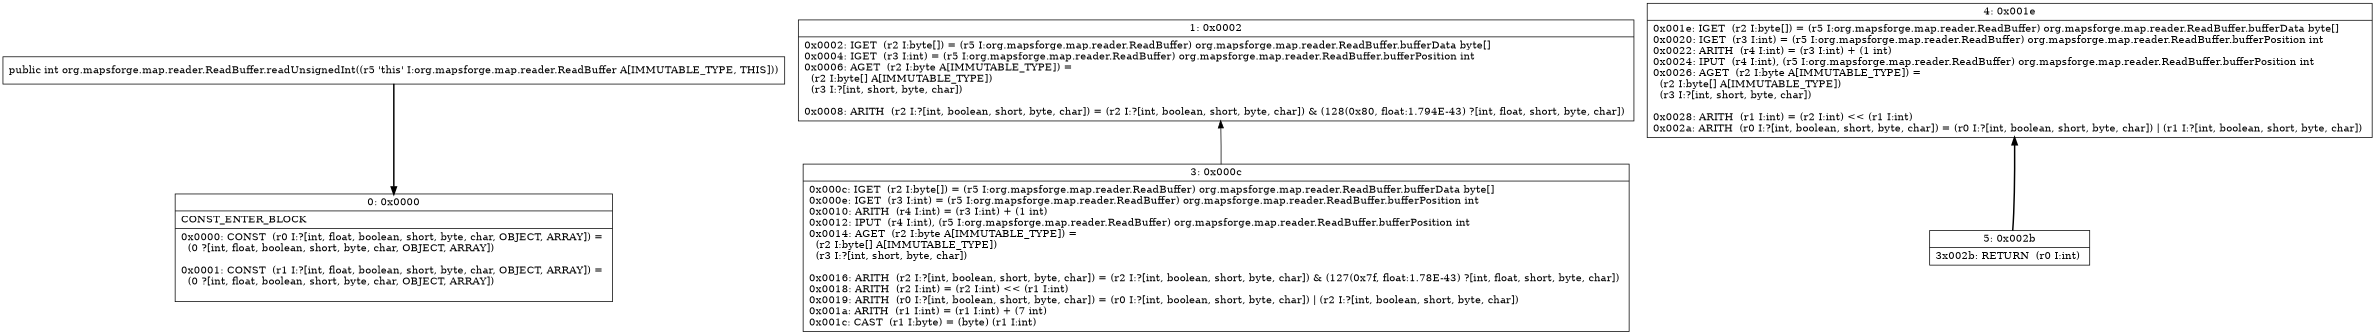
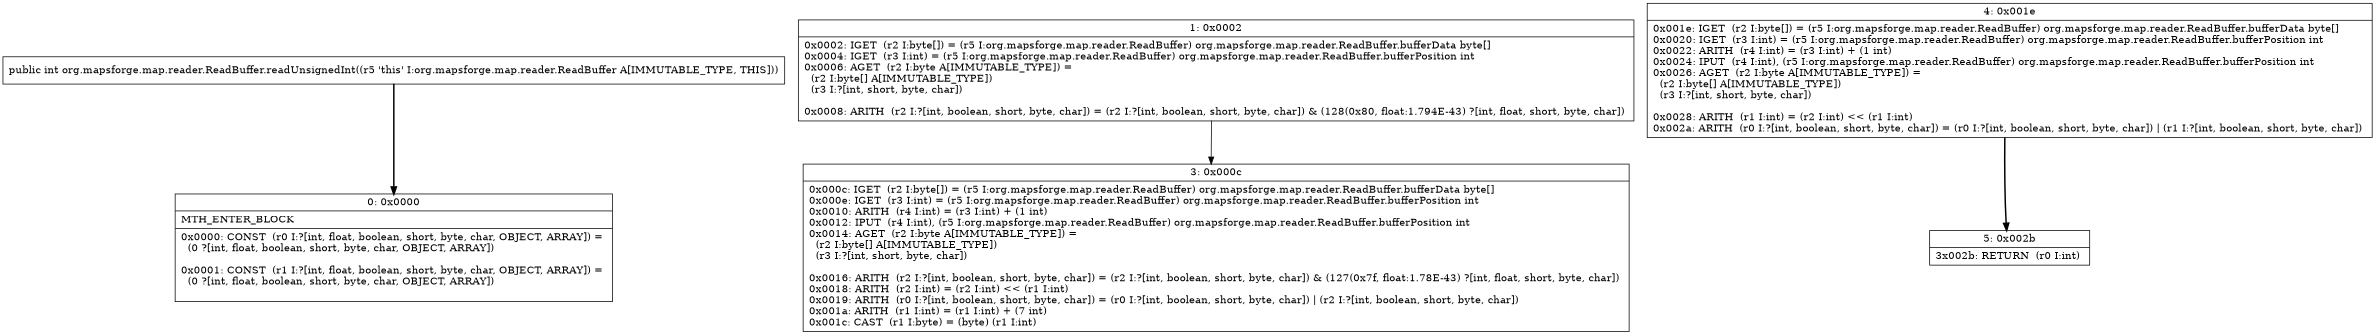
edge "3: 0x000c" -> "1: 0x0002": reversed
edge "5: 0x002b" -> "4: 0x001e": reversed
node "0: 0x0000": text "CONST_ENTER_BLOCK" -> "MTH_ENTER_BLOCK"
